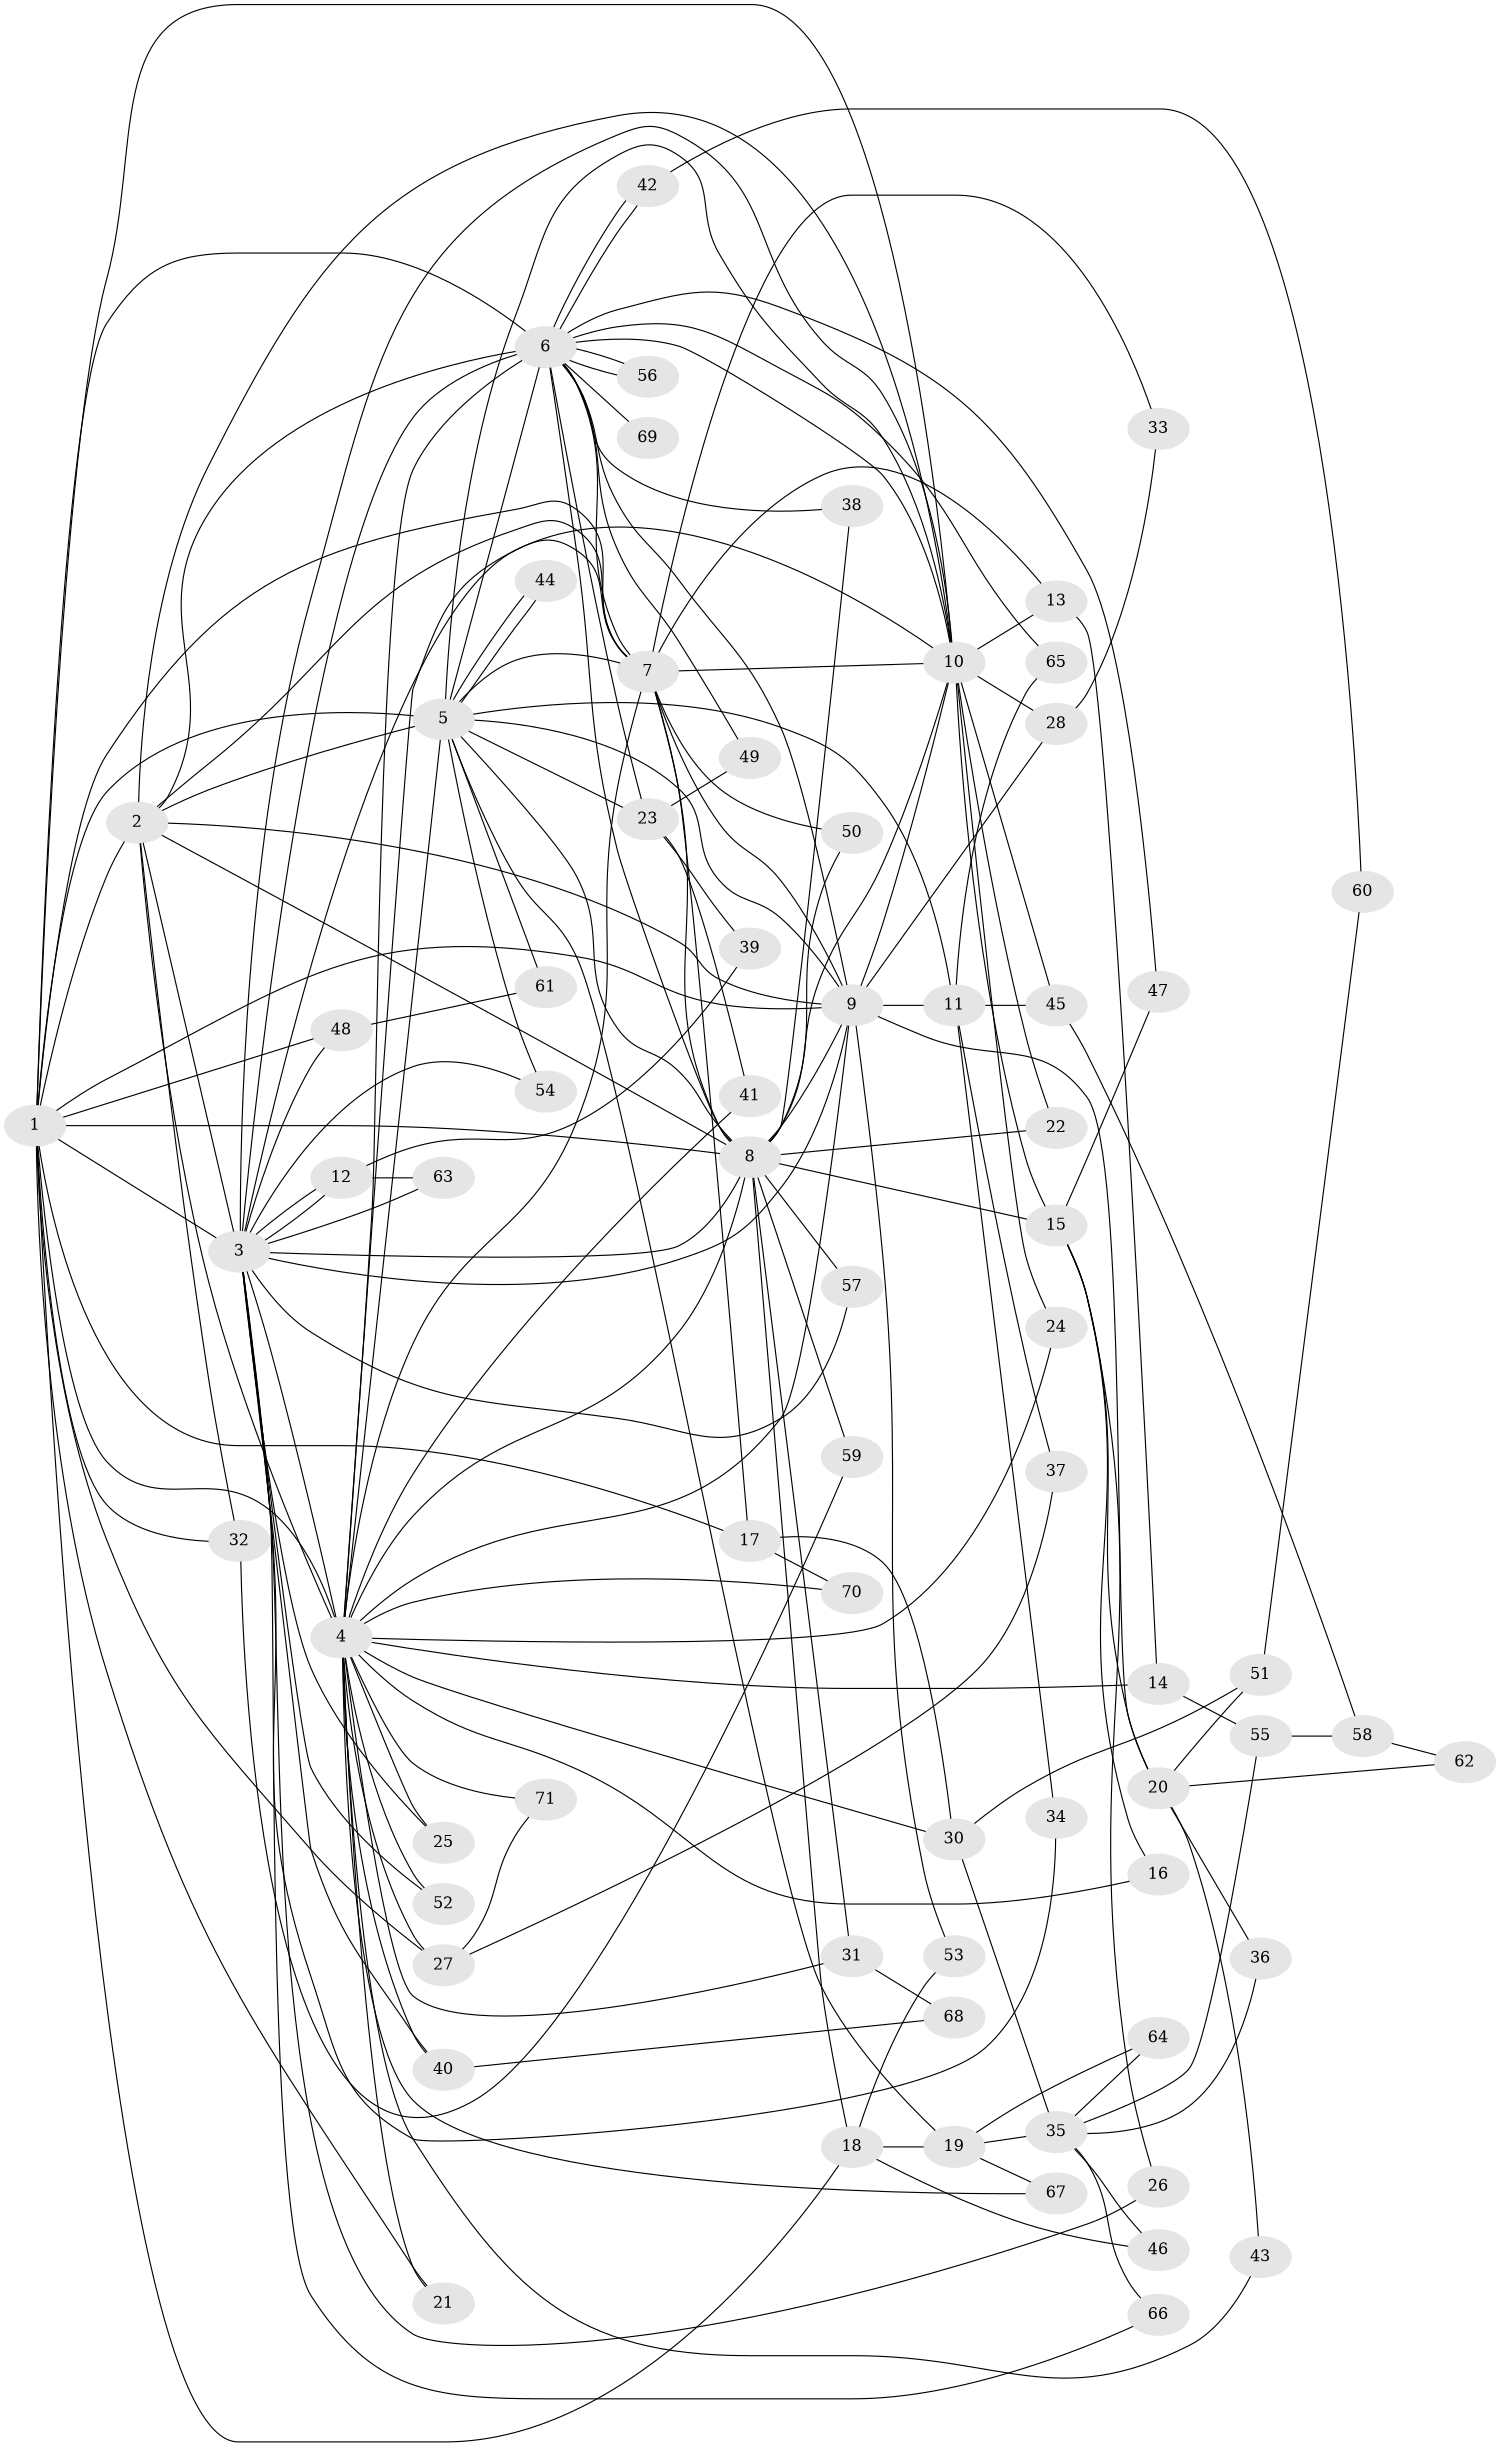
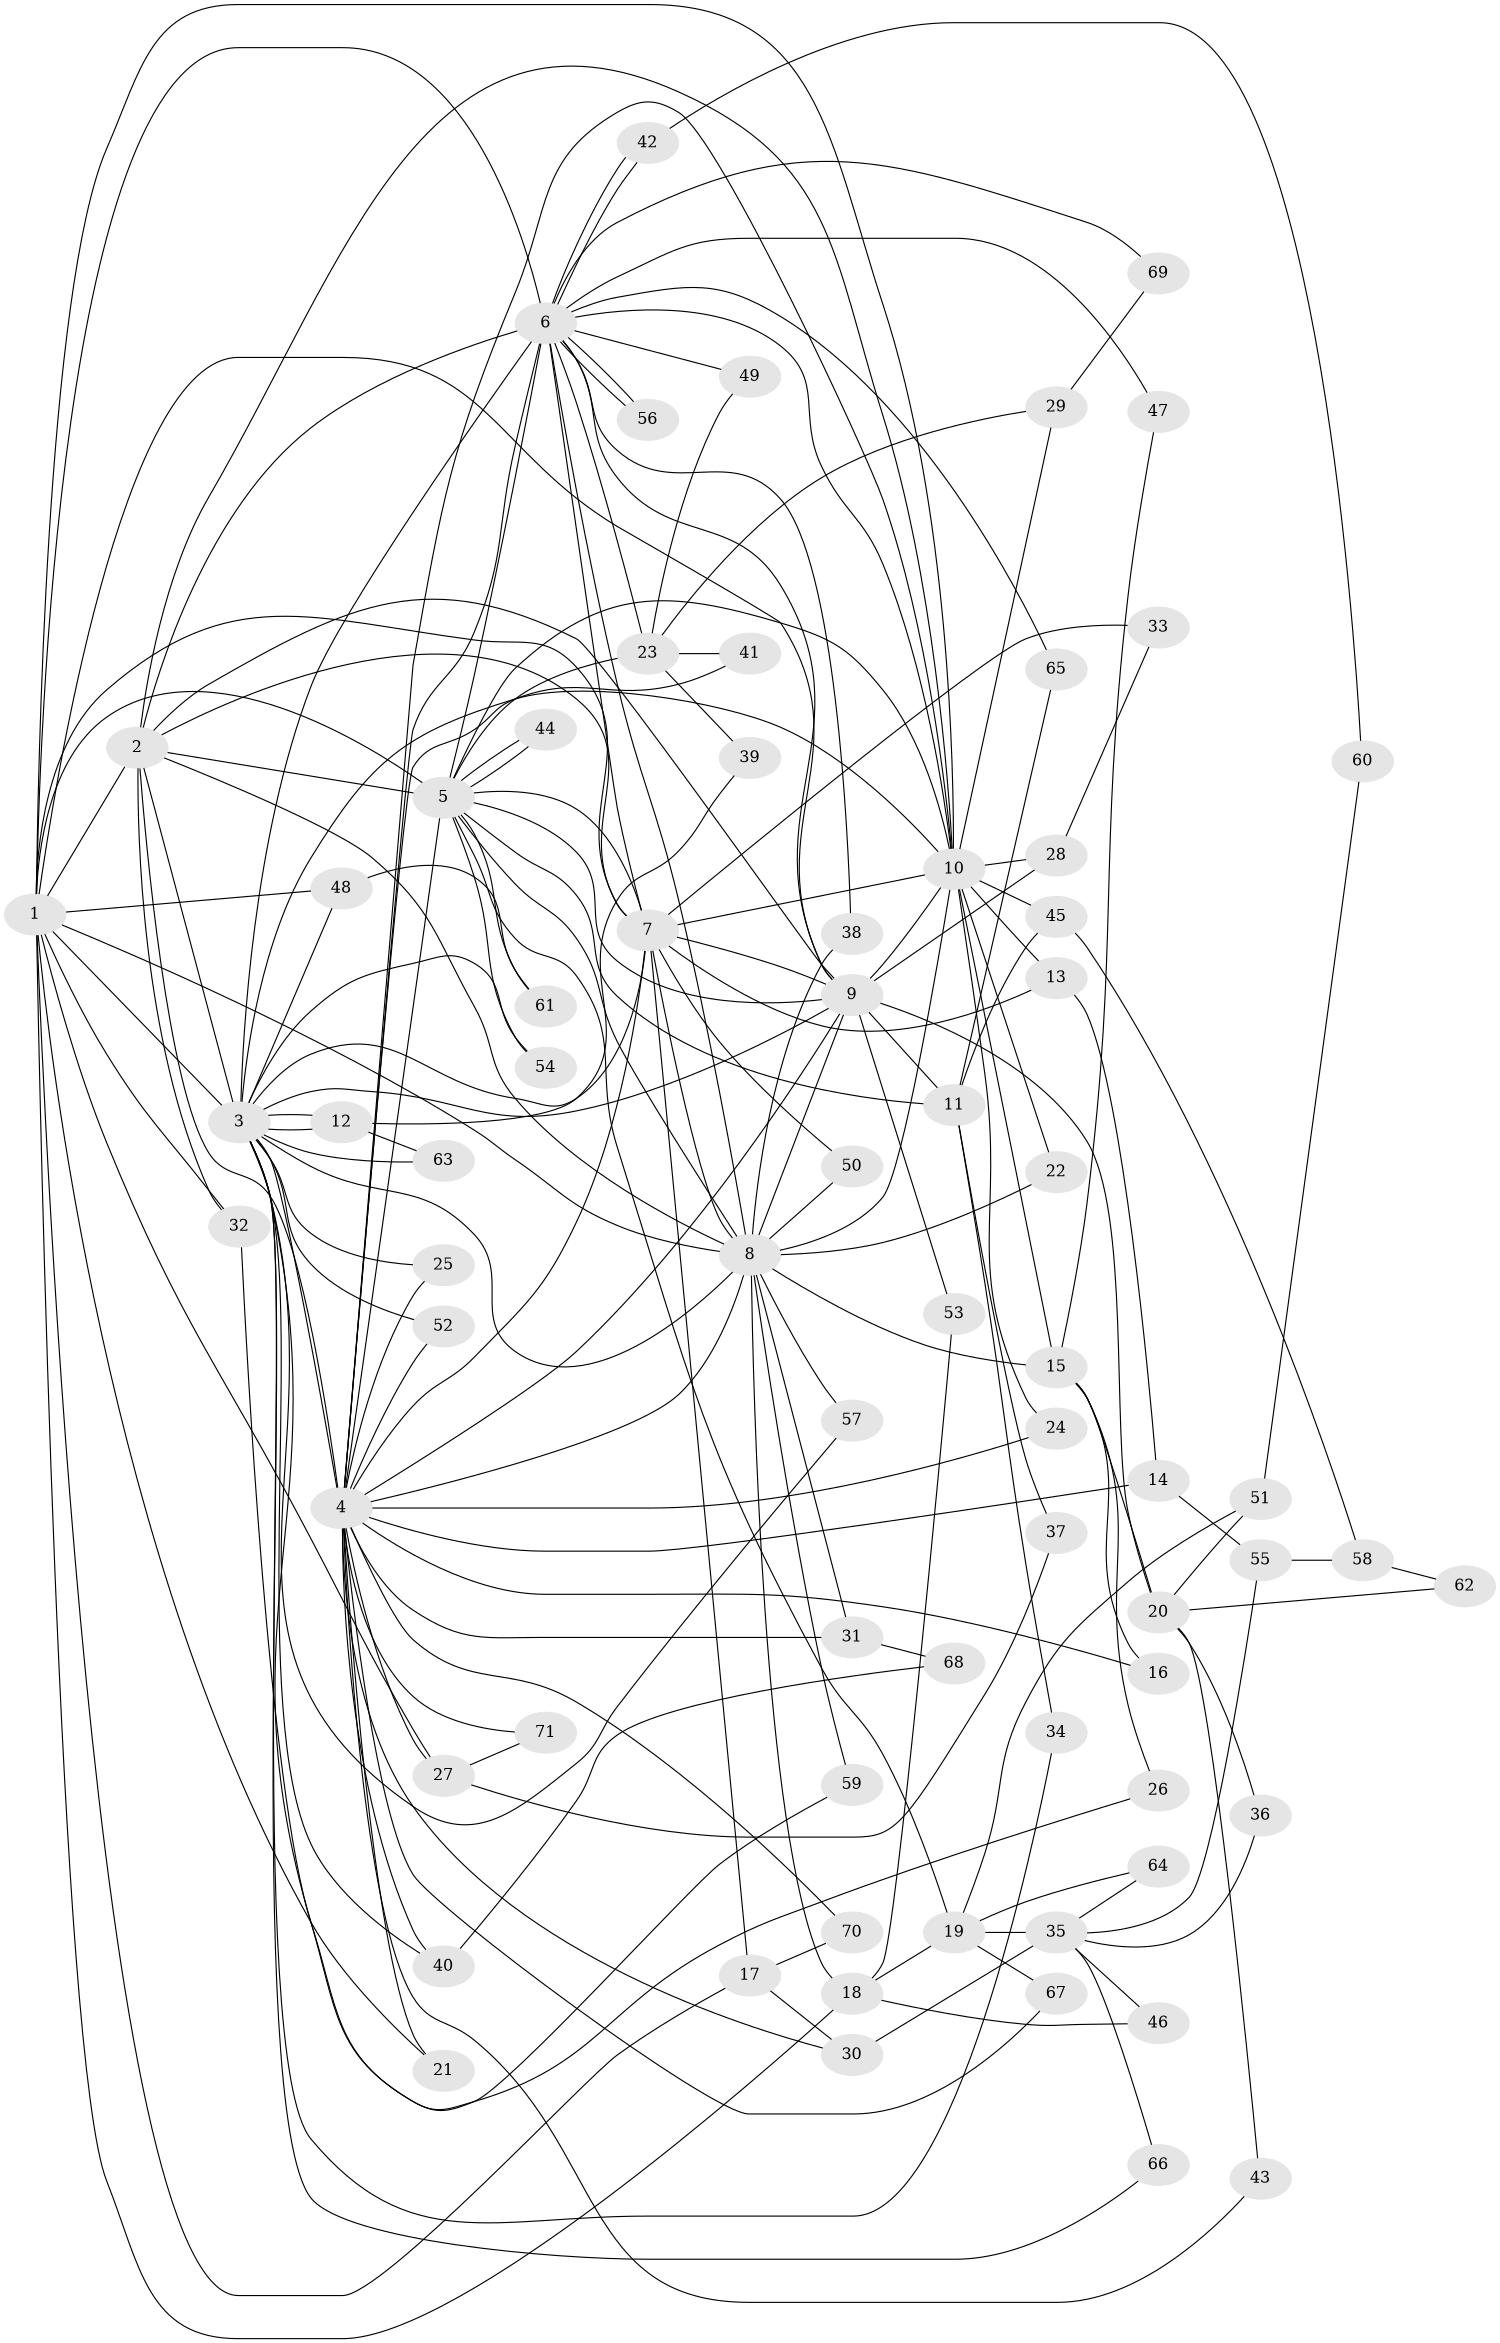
node "29": added
edge "1" -- "4": removed
edge "51" -- "30": now "51" -- "19"
